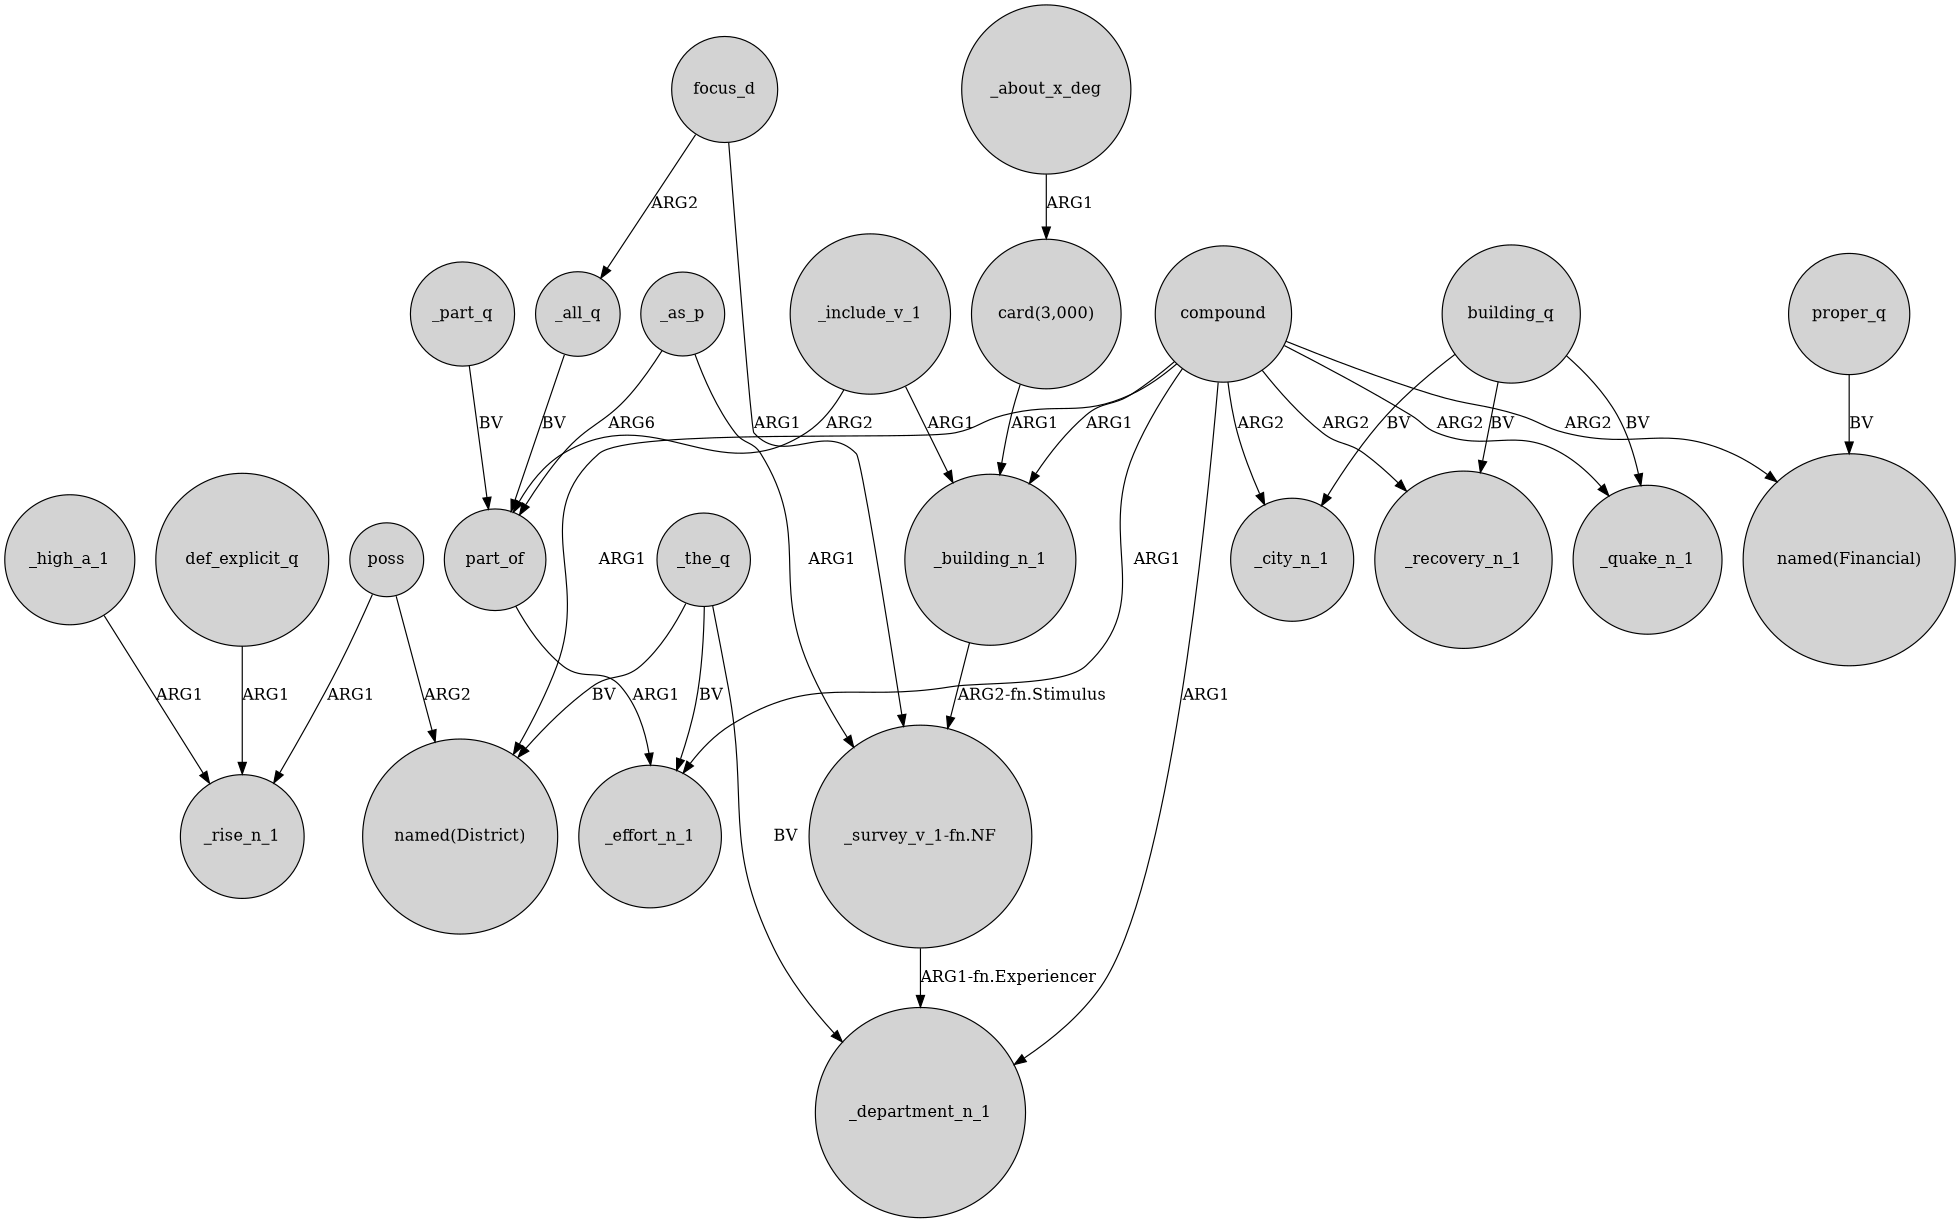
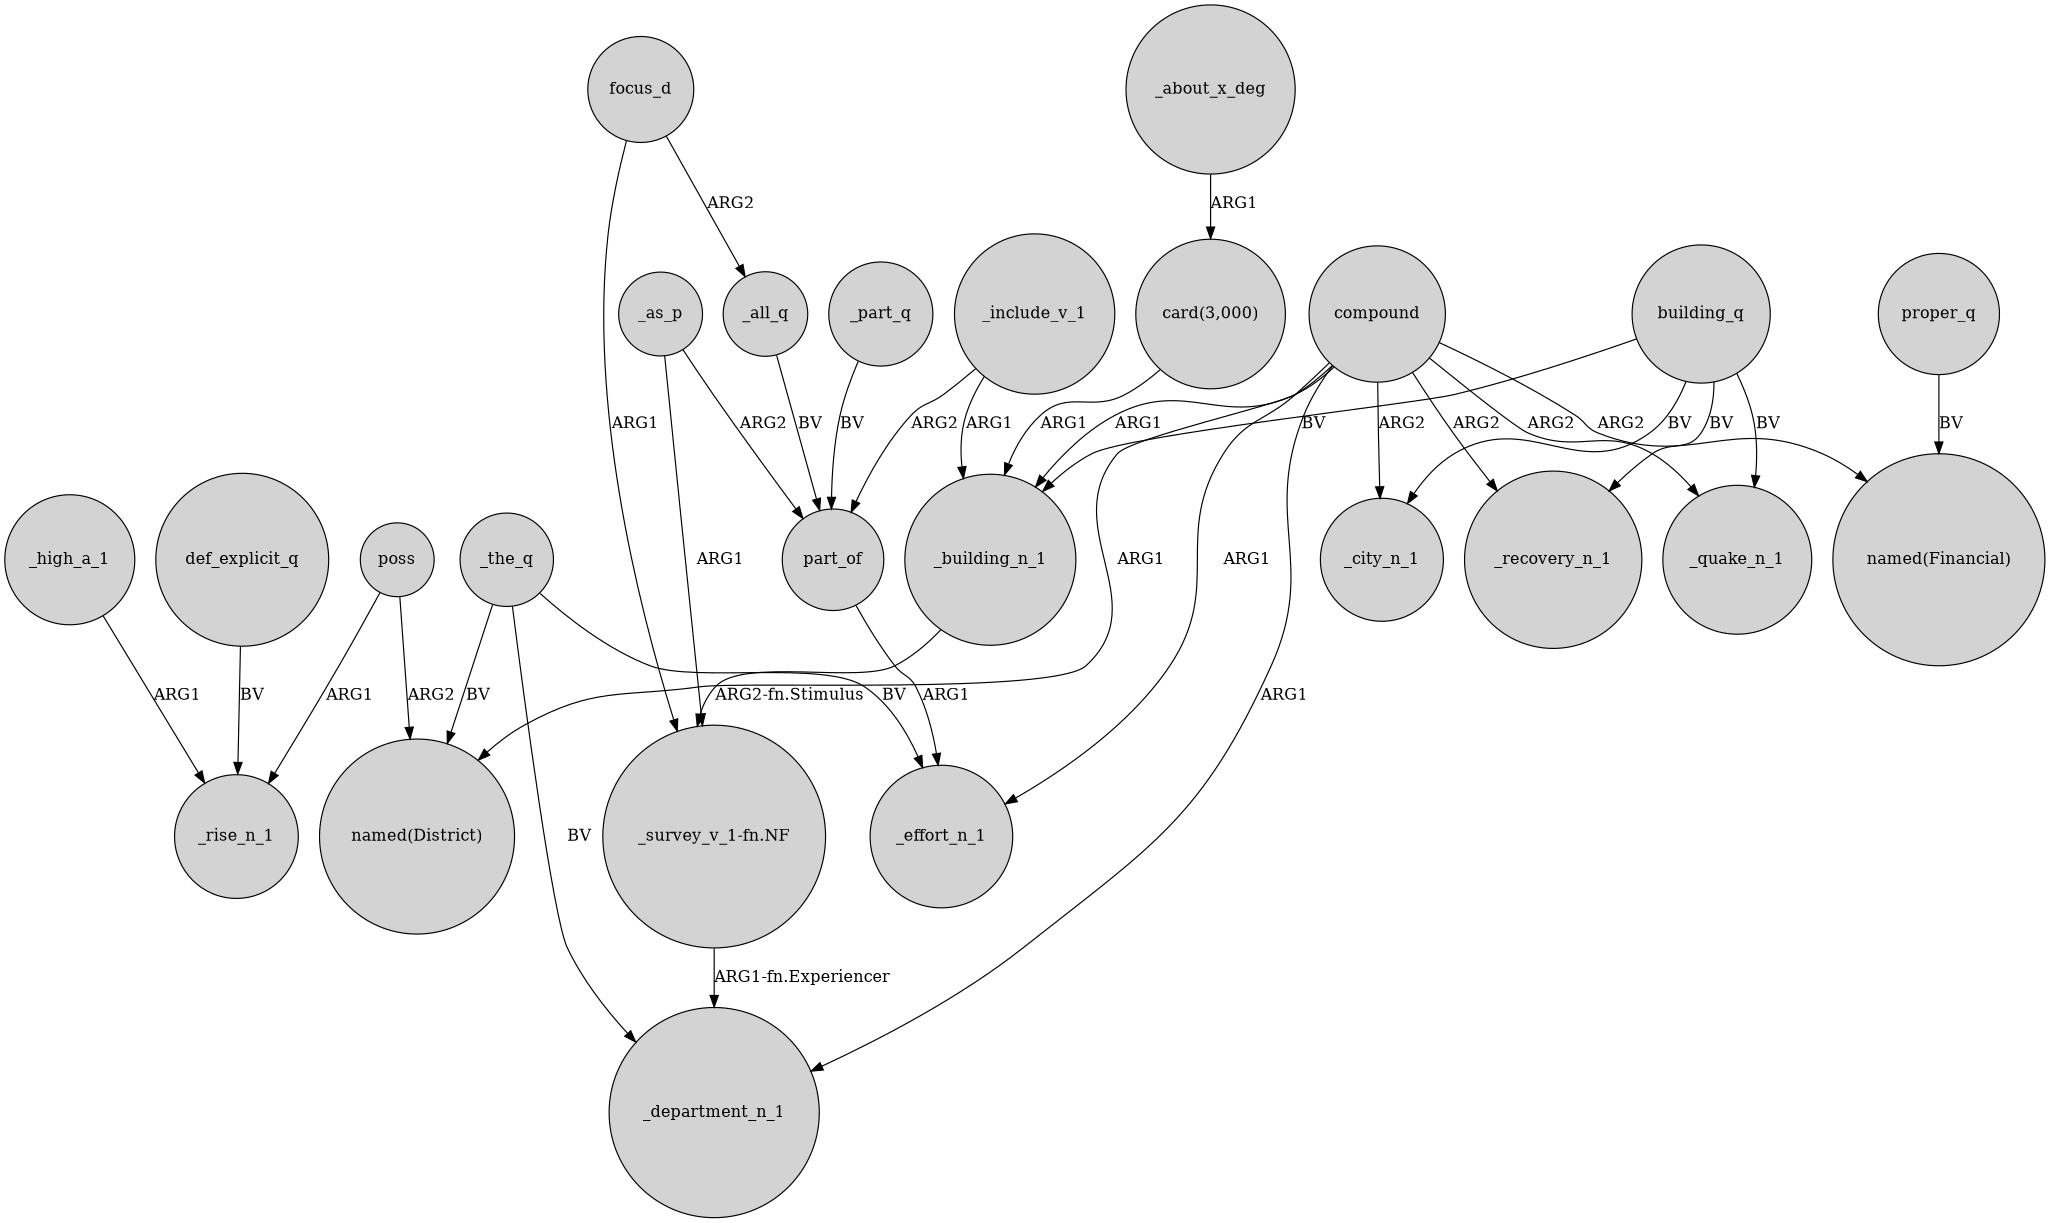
edge "building_q" -> "_building_n_1": added, label "BV"
edge "_as_p" -> "part_of": label "ARG6" -> "ARG2"
edge "def_explicit_q" -> "_rise_n_1": label "ARG1" -> "BV"
